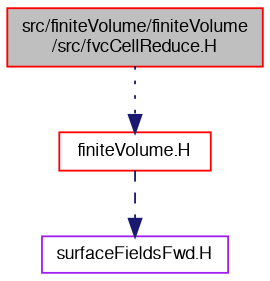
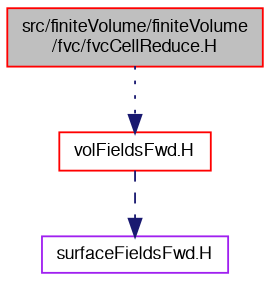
node "src/finiteVolume/finiteVolume /src/fvcCellReduce.H": label "src/finiteVolume/finiteVolume /src/fvcCellReduce.H" -> "src/finiteVolume/finiteVolume /fvc/fvcCellReduce.H"
node "finiteVolume.H": label "finiteVolume.H" -> "volFieldsFwd.H"
